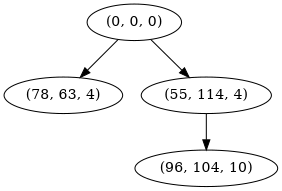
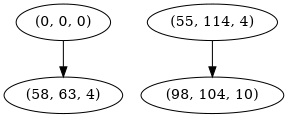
edge "(0, 0, 0)" -> "(55, 114, 4)": removed
node "(78, 63, 4)": label "(78, 63, 4)" -> "(58, 63, 4)"
node "(96, 104, 10)": label "(96, 104, 10)" -> "(98, 104, 10)"
